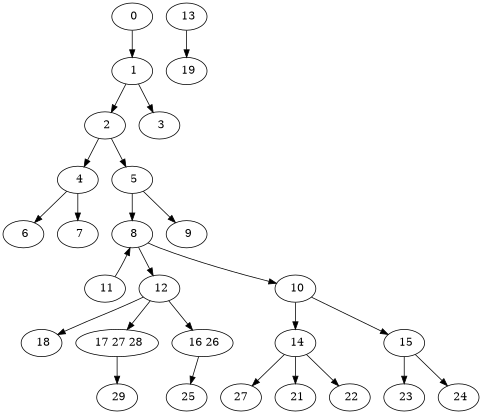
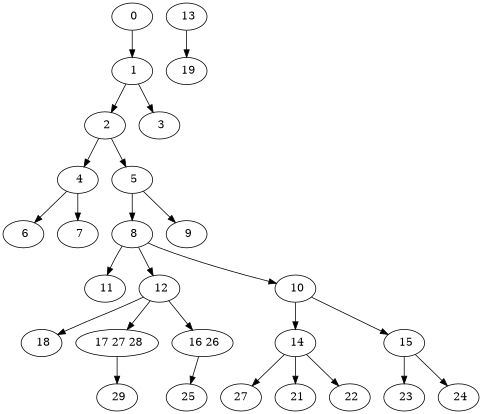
edge "11" -> "8": reversed
